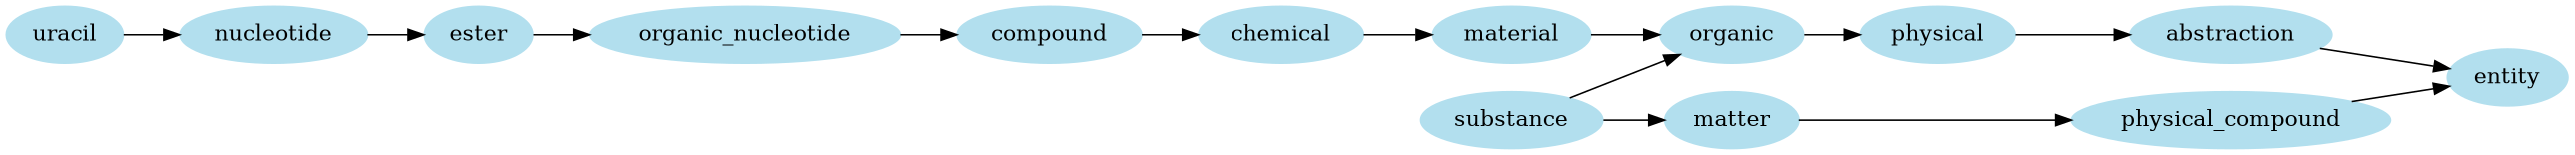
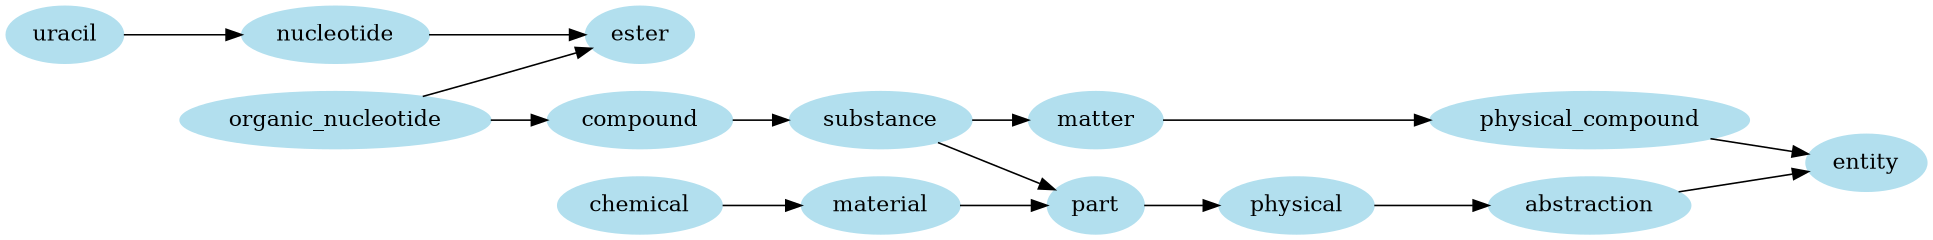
edge "ester" -> "organic_nucleotide": reversed
edge "compound" -> "chemical": now "compound" -> "substance"
node "organic": label "organic" -> "part"
